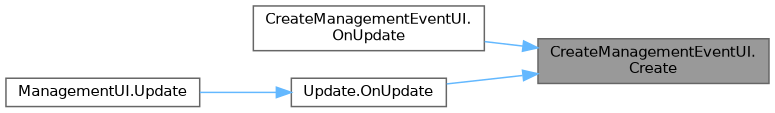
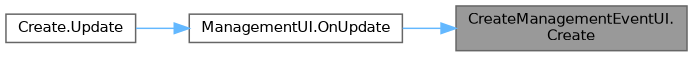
node "CreateManagementEventUI. OnUpdate": removed
node "ManagementUI.Update": label "ManagementUI.Update" -> "Create.Update"
node "Update.OnUpdate": label "Update.OnUpdate" -> "ManagementUI.OnUpdate"
